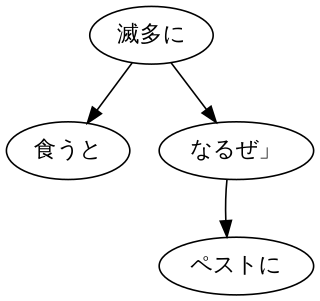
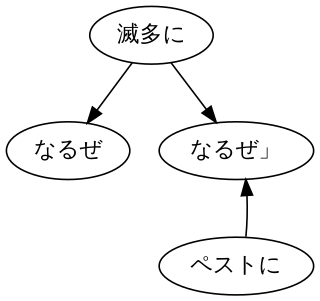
node "食うと": label "食うと" -> "なるぜ"
edge "なるぜ」" -> "ペストに": reversed
